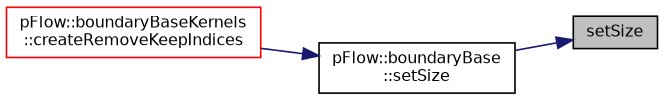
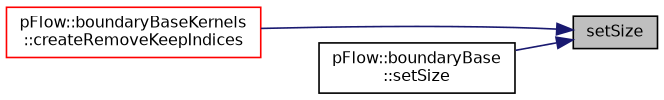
edge "pFlow::boundaryBaseKernels ::createRemoveKeepIndices" -> "pFlow::boundaryBase ::setSize": now "pFlow::boundaryBaseKernels ::createRemoveKeepIndices" -> "setSize"
